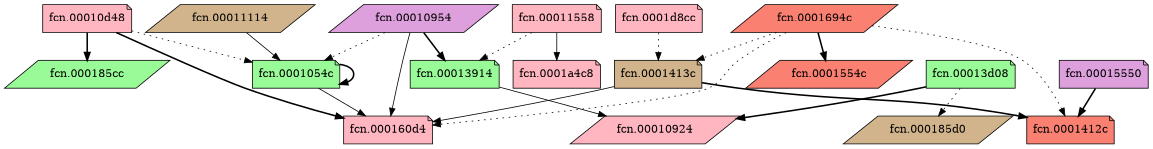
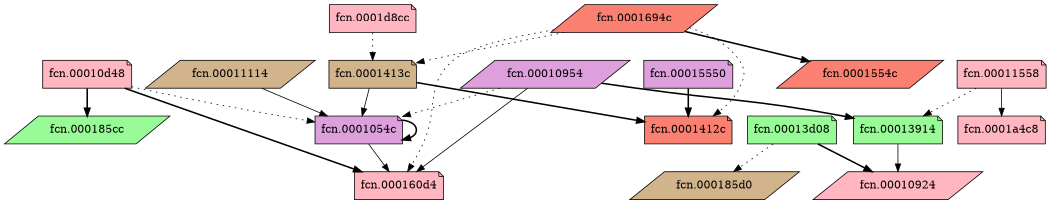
node "fcn.0001054c": fillcolor palegreen -> plum
edge "fcn.0001413c" -> "fcn.000160d4": now "fcn.0001413c" -> "fcn.0001054c"
